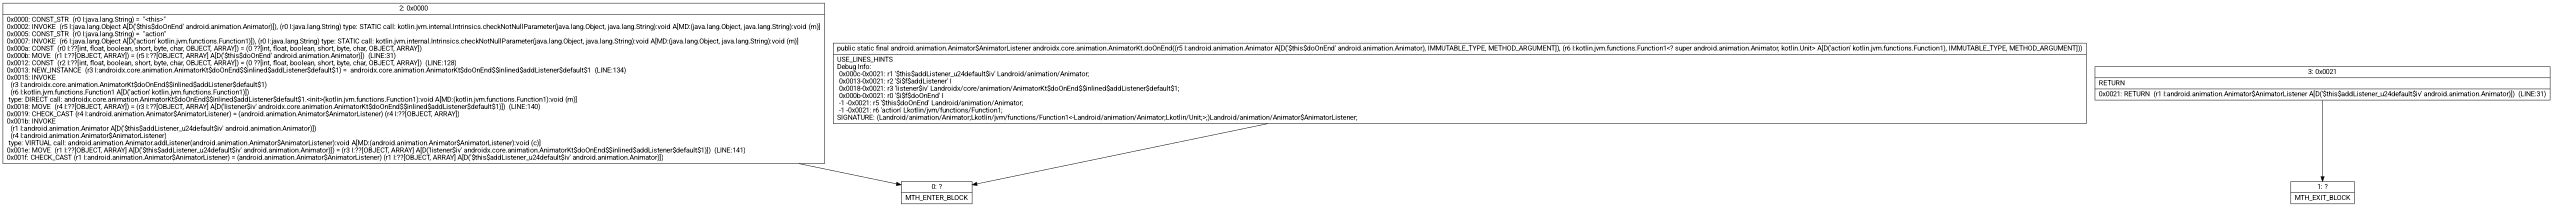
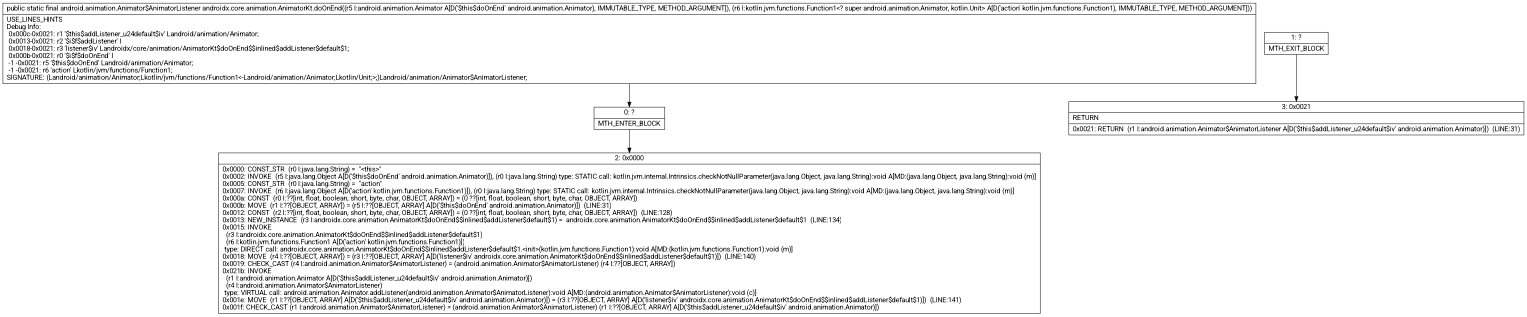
node "2: 0x0000": text "0x001b: INVOKE" -> "0x021b: INVOKE"
edge "3: 0x0021" -> "1: ?": reversed
edge "2: 0x0000" -> "0: ?": reversed
